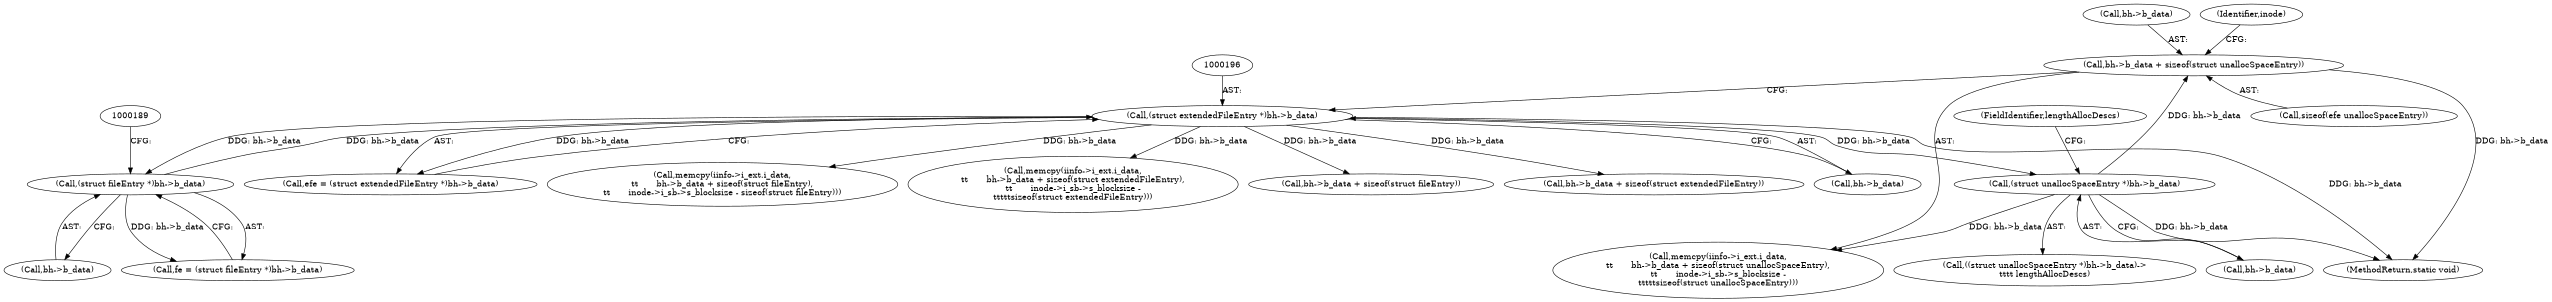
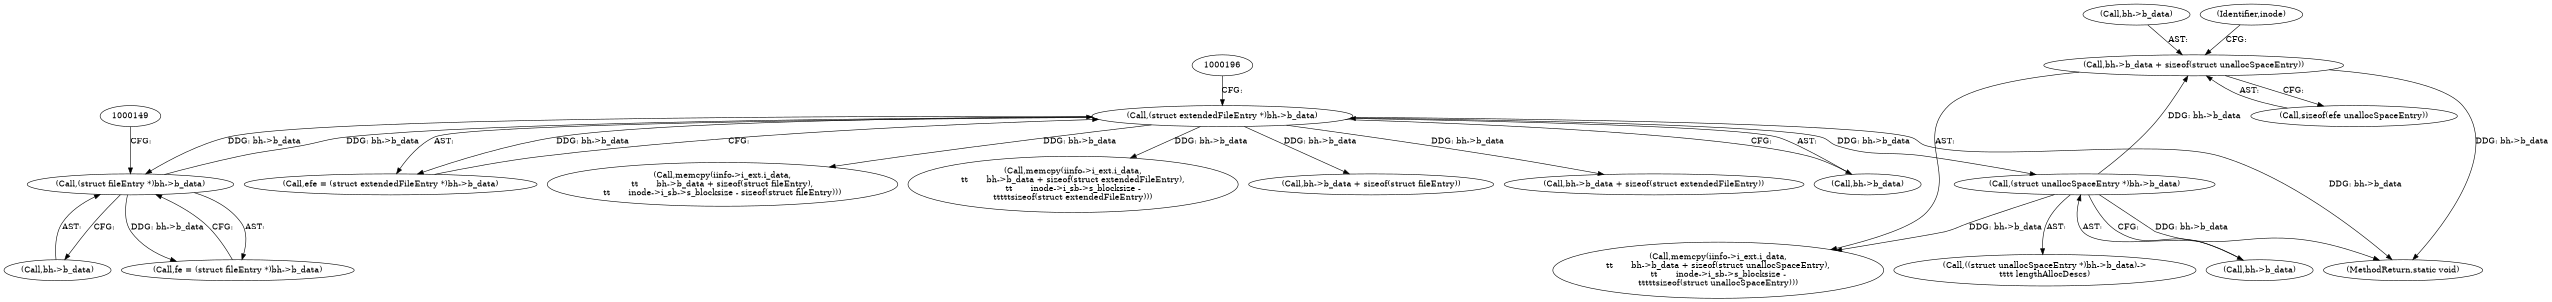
edge "1000196" -> "(Call,(struct extendedFileEntry *)bh->b_data)": label "AST: " -> "CFG: "
edge "(Call,bh->b_data + sizeof(struct unallocSpaceEntry))" -> "(Call,(struct extendedFileEntry *)bh->b_data)": now "(Call,bh->b_data + sizeof(struct unallocSpaceEntry))" -> "(Call,sizeof(efe unallocSpaceEntry))"
node "1000189": label "1000189" -> "1000149"
node "(FieldIdentifier,lengthAllocDescs)": removed
